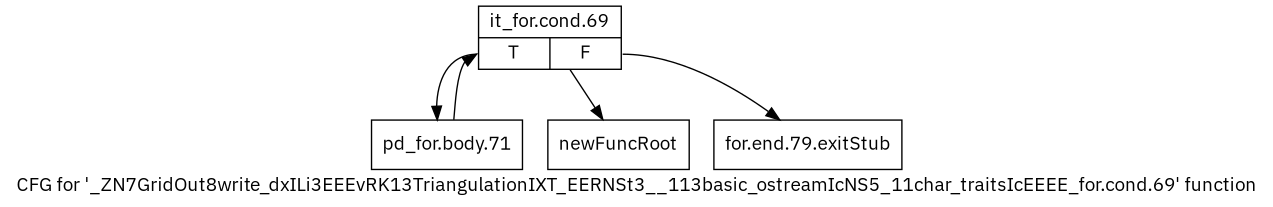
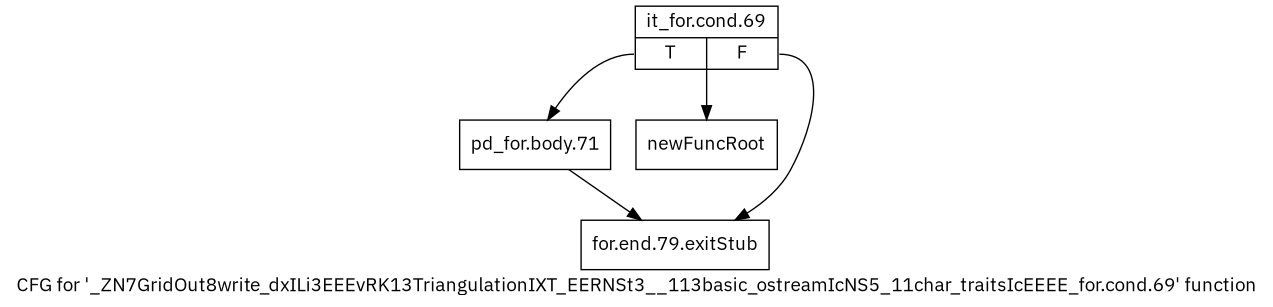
edge "pd_for.body.71" -> "it_for.cond.69": now "pd_for.body.71" -> "for.end.79.exitStub"
